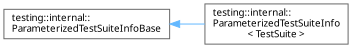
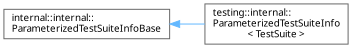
node "testing::internal:: ParameterizedTestSuiteInfoBase": label "testing::internal:: ParameterizedTestSuiteInfoBase" -> "internal::internal:: ParameterizedTestSuiteInfoBase"
